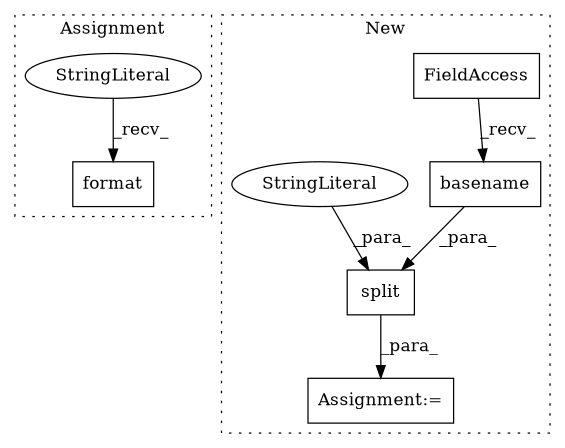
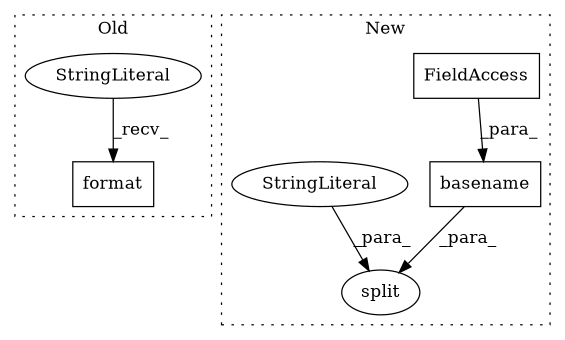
cluster "Assignment": label "Assignment" -> "Old"
edge "FieldAccess" -> "basename": label "_recv_" -> "_para_"
node "split": shape box -> ellipse
node "Assignment:=": removed
